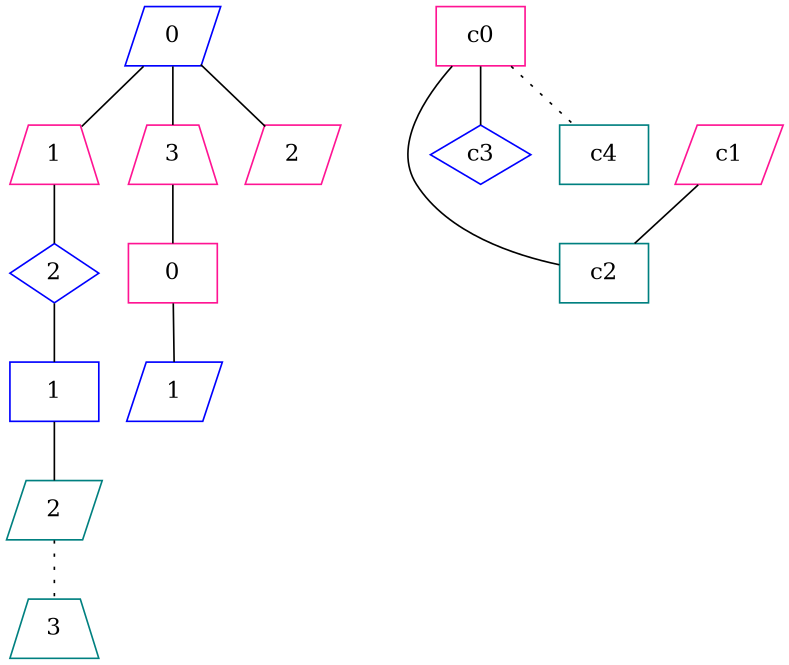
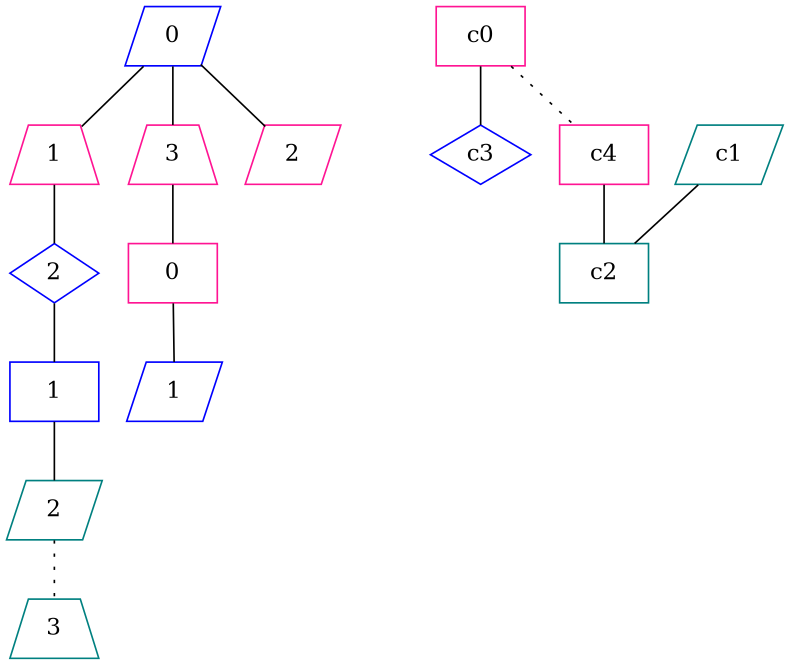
node "c4": color teal -> deeppink
node "c1": color deeppink -> teal
edge "c0" -- "c2": now "c4" -- "c2"
